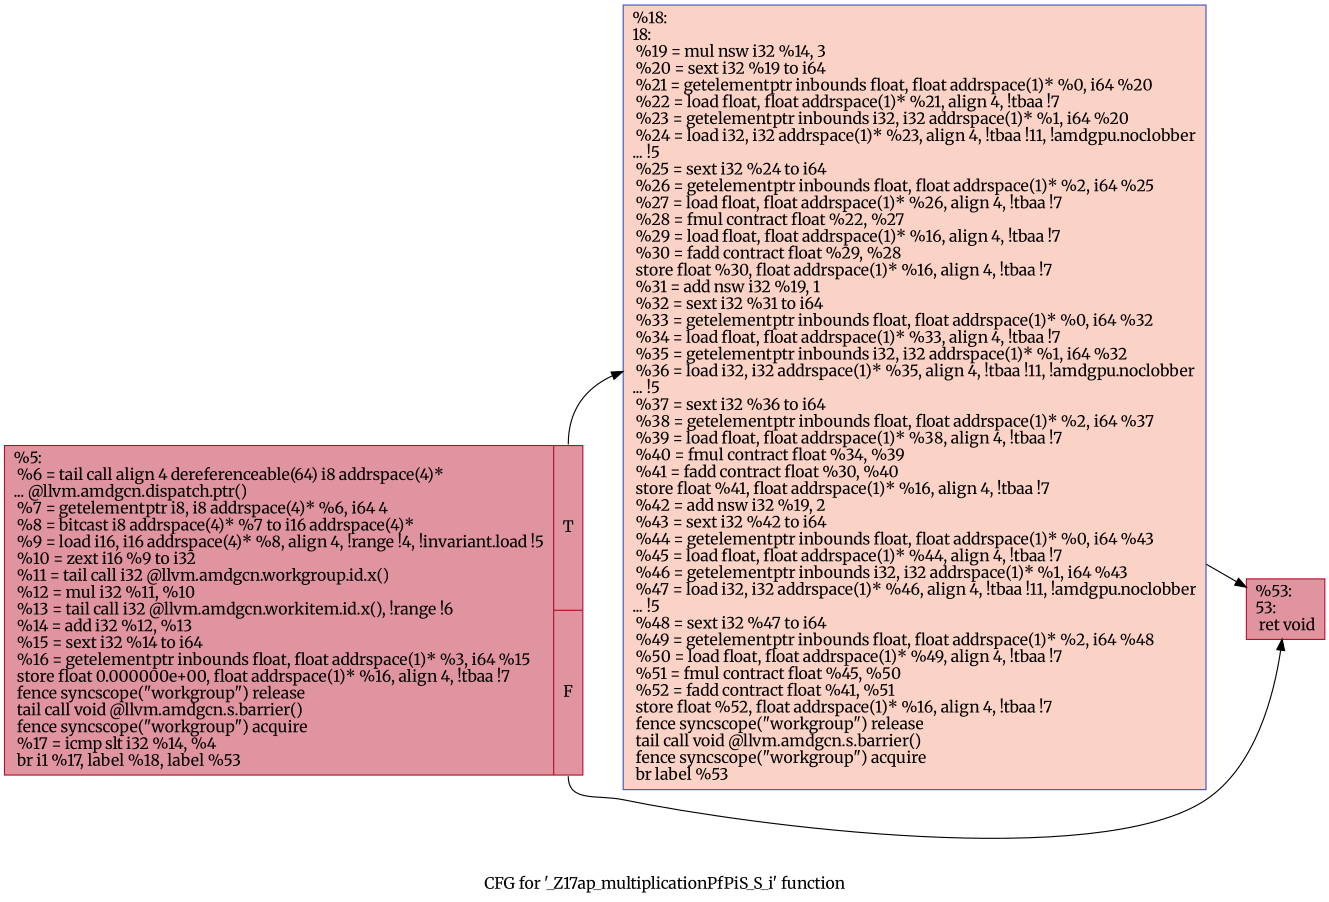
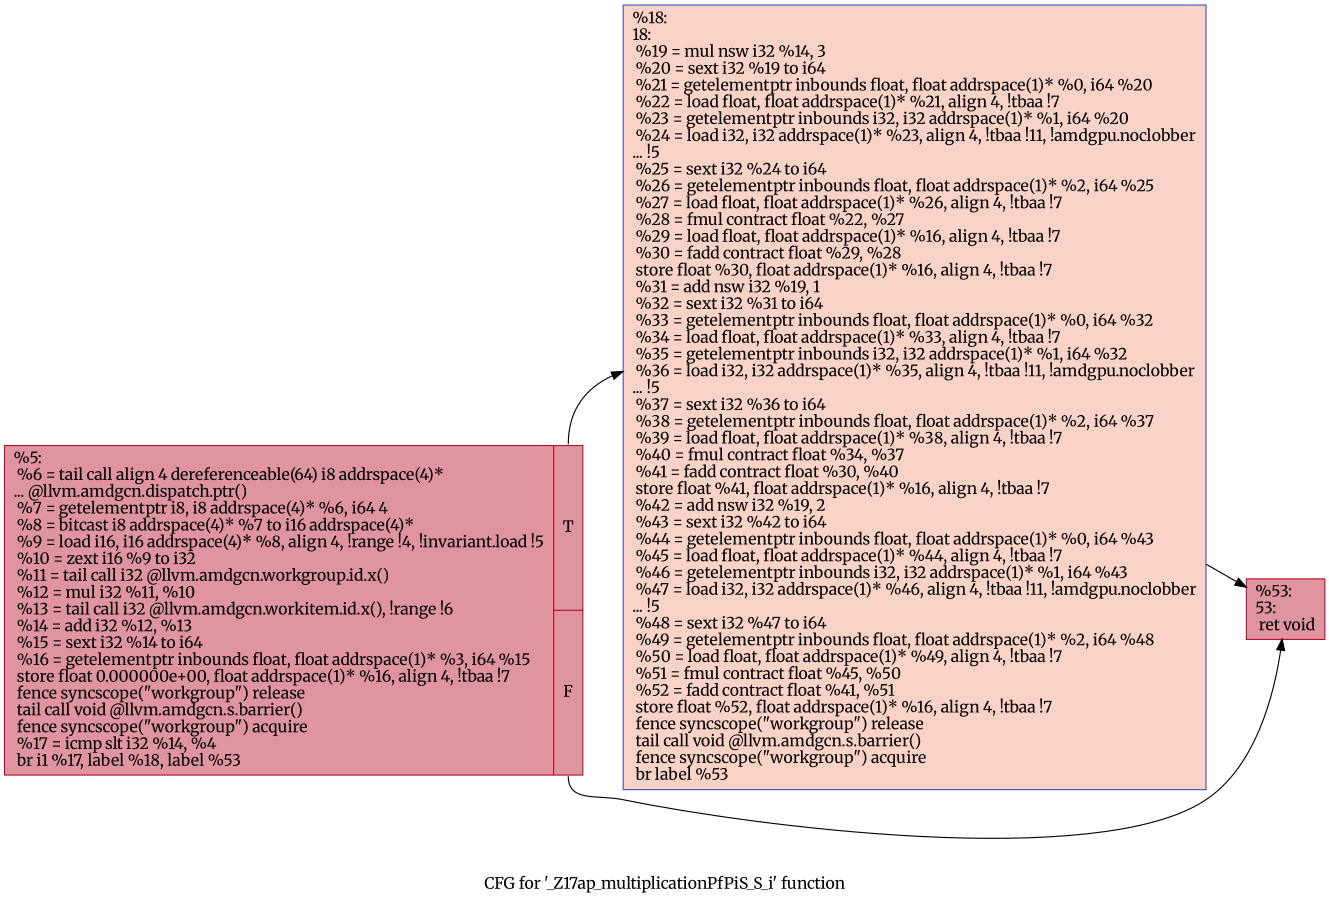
node "%18:": text "%40 = fmul contract float %34, %39" -> "%40 = fmul contract float %34, %37"
